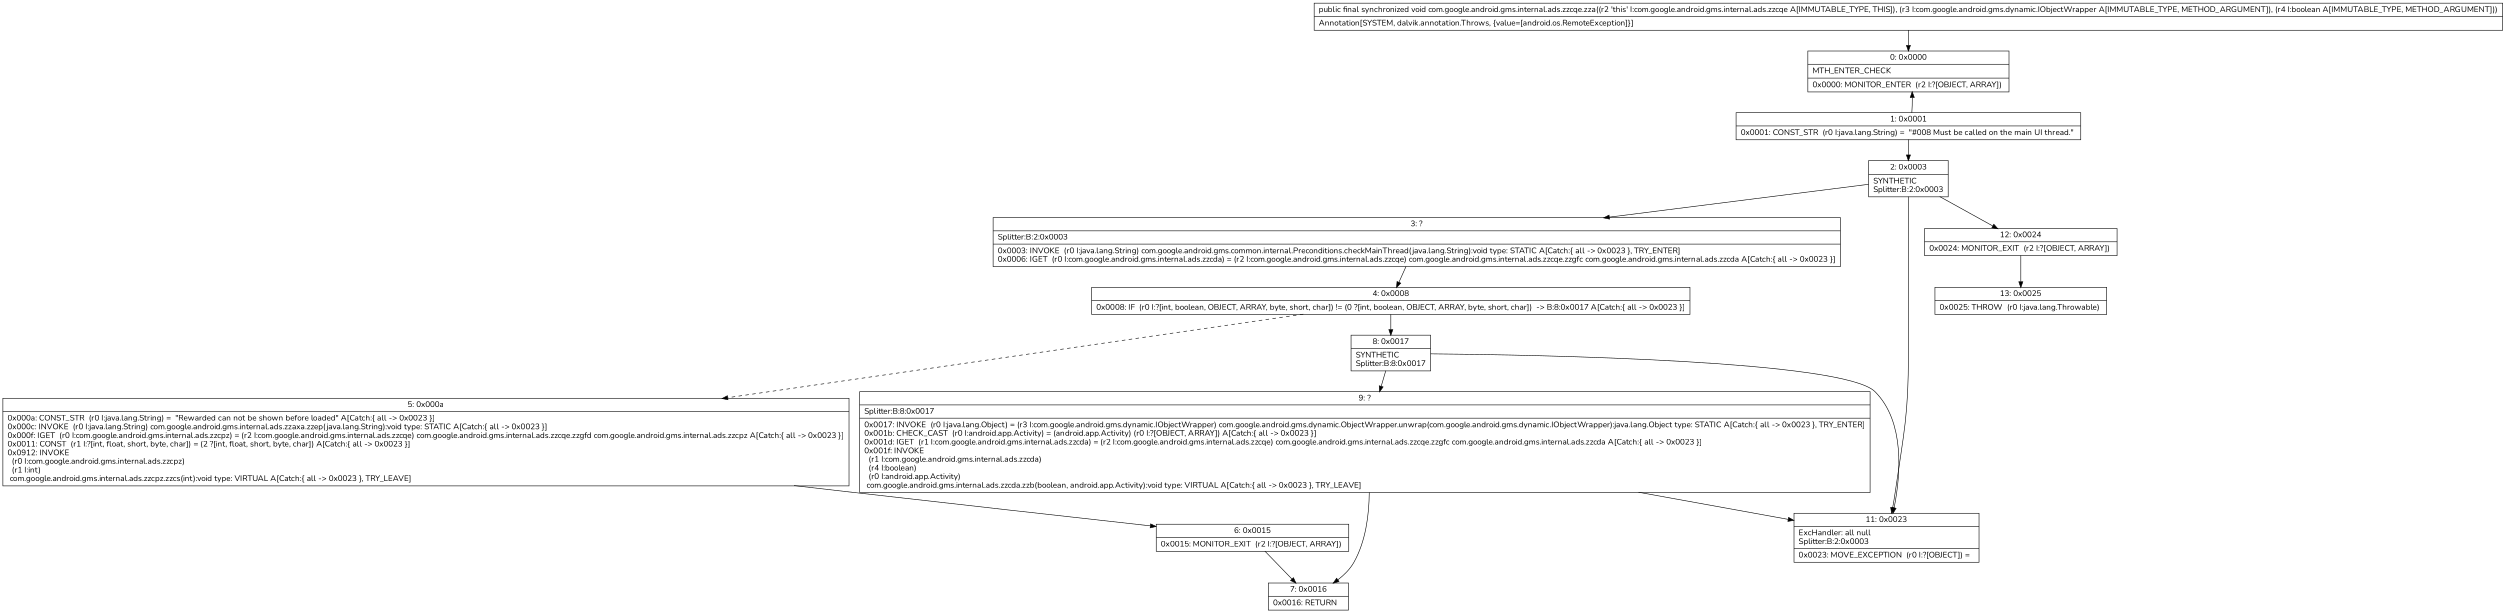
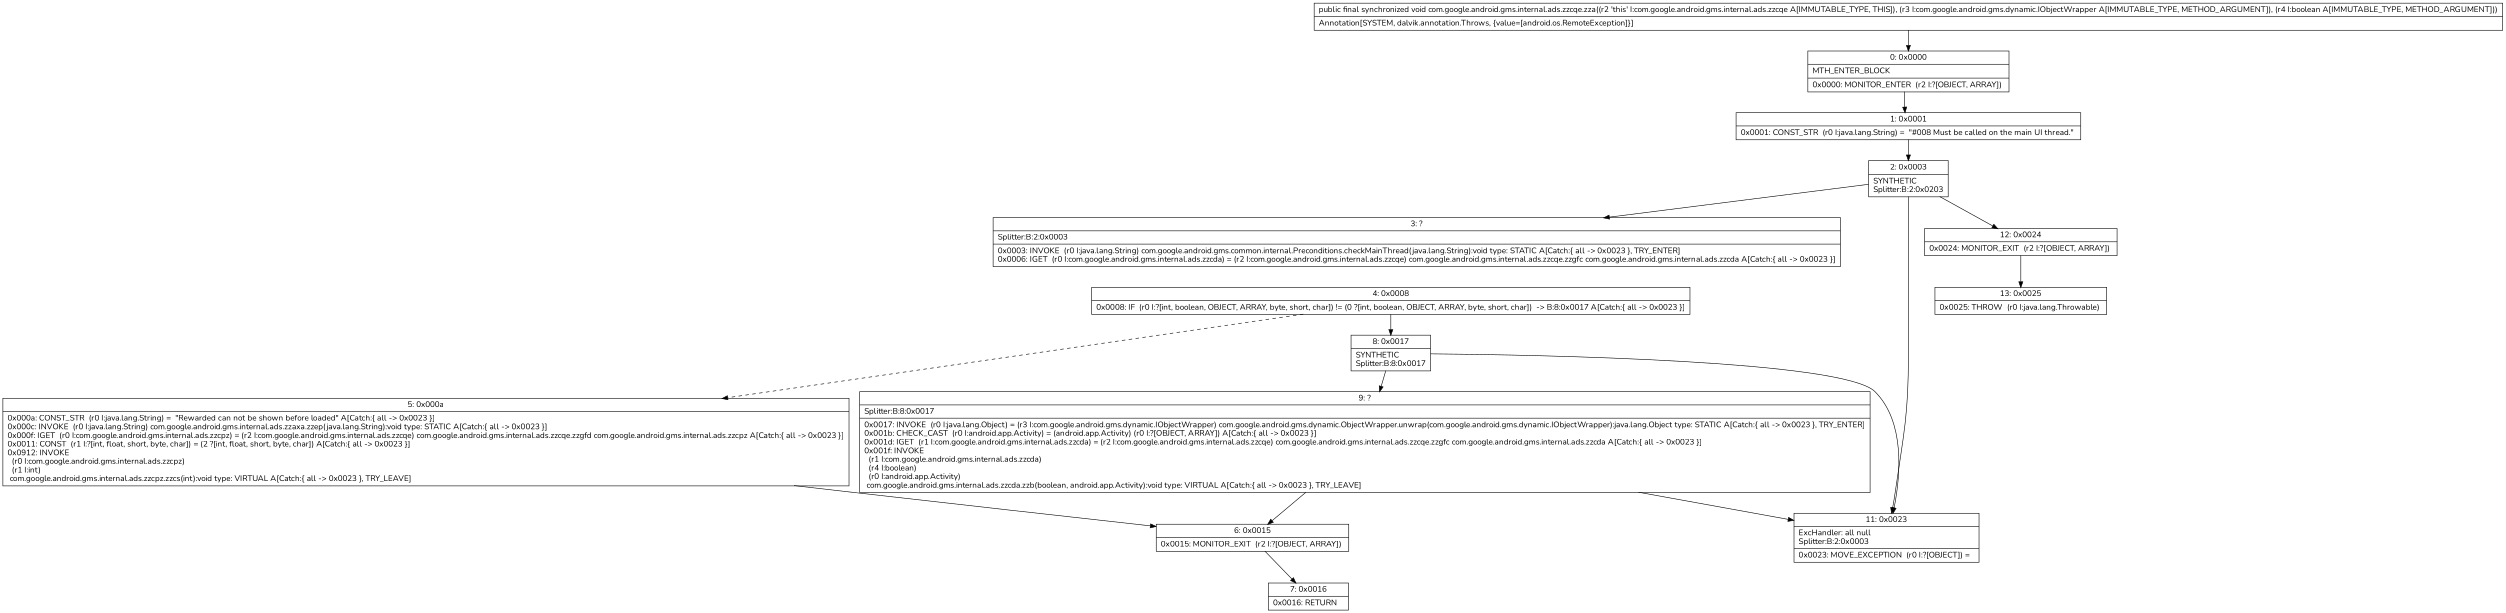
node "0: 0x0000": text "MTH_ENTER_CHECK" -> "MTH_ENTER_BLOCK"
edge "1: 0x0001" -> "0: 0x0000": reversed
node "2: 0x0003": text "Splitter:B:2:0x0003" -> "Splitter:B:2:0x0203"
edge "3: ?" -> "4: 0x0008": removed
edge "9: ?" -> "7: 0x0016": now "9: ?" -> "6: 0x0015"
